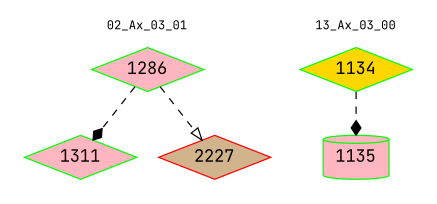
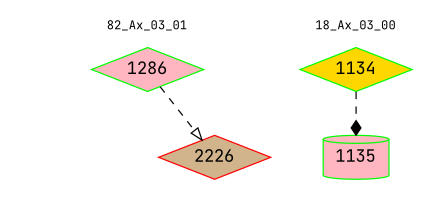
cluster "02_Ax_03_01": label "02_Ax_03_01" -> "82_Ax_03_01"
cluster "13_Ax_03_00": label "13_Ax_03_00" -> "18_Ax_03_00"
node "1311": removed
node "2227": label "2227" -> "2226"
